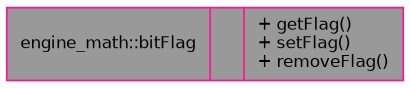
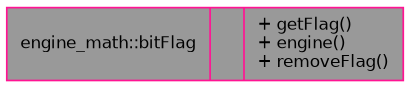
node "engine_math::bitFlag": text "+ setFlag()" -> "+ engine()"
